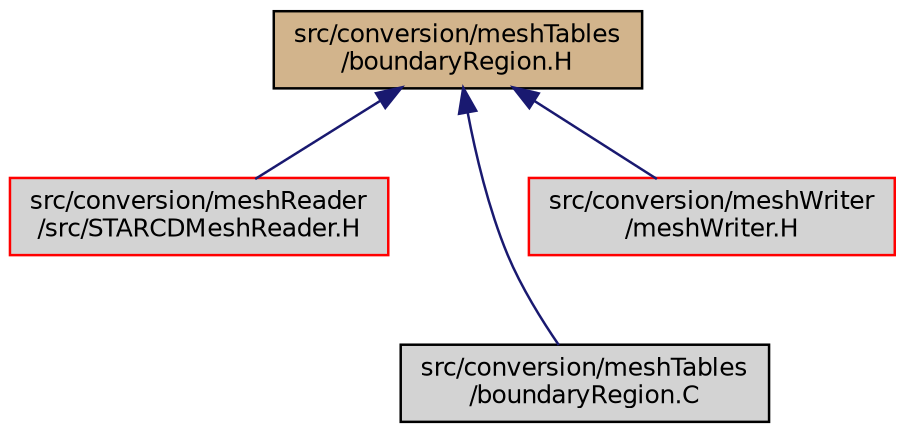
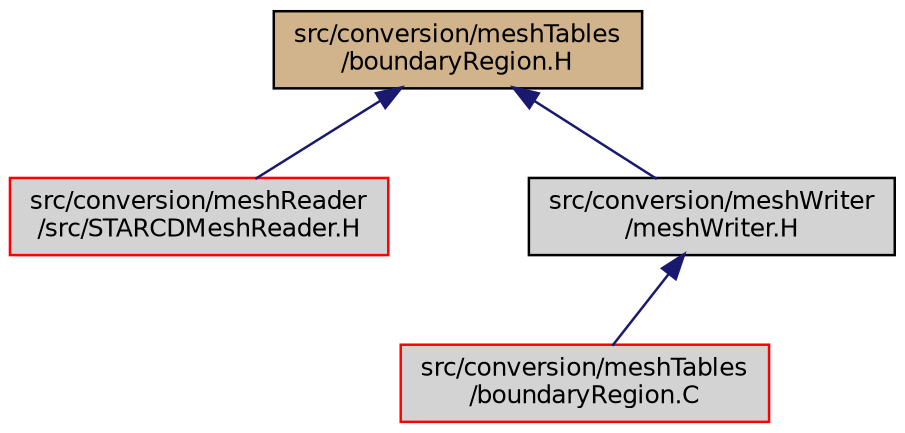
node "src/conversion/meshWriter /meshWriter.H": color red -> black
edge "src/conversion/meshTables /boundaryRegion.C" -> "src/conversion/meshTables /boundaryRegion.H": now "src/conversion/meshTables /boundaryRegion.C" -> "src/conversion/meshWriter /meshWriter.H"
node "src/conversion/meshTables /boundaryRegion.C": color black -> red
